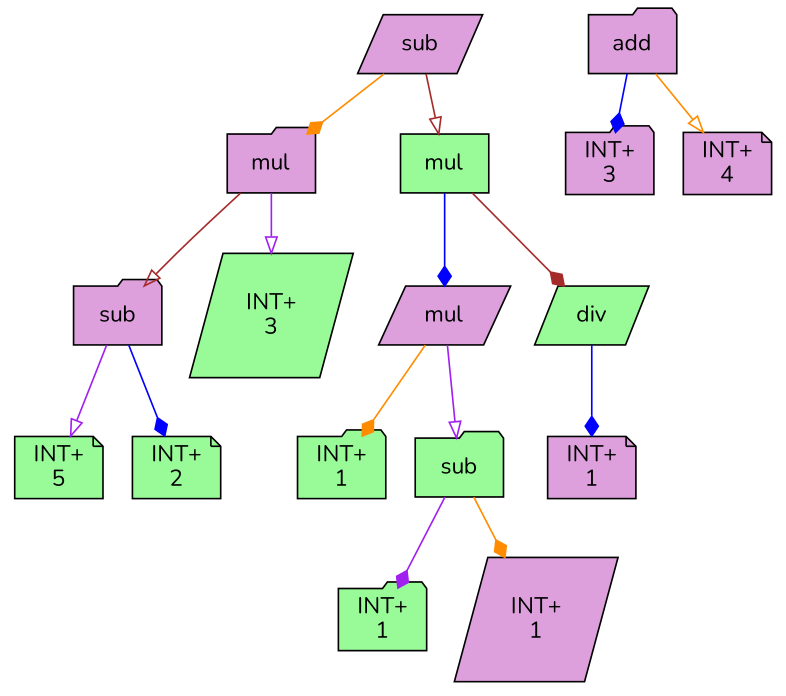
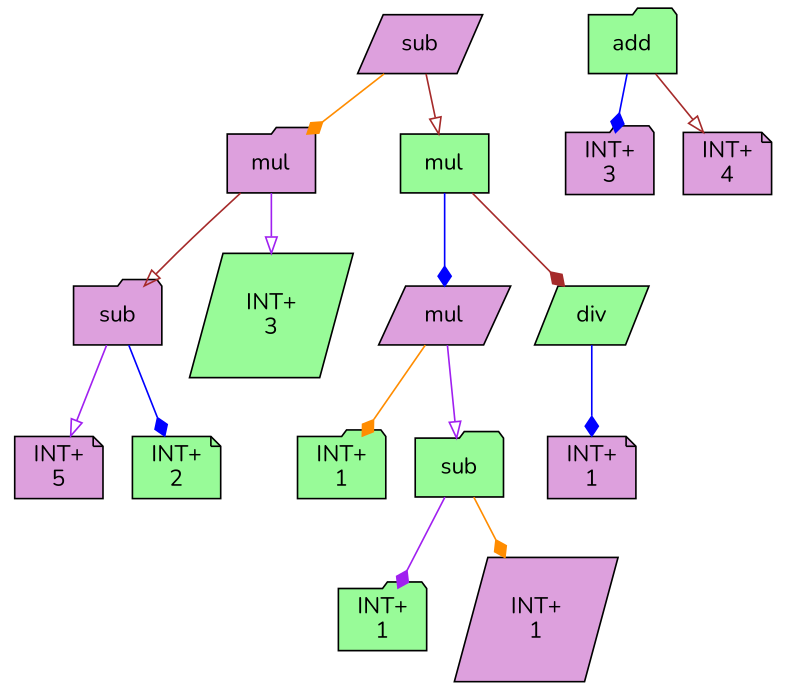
node "add": fillcolor plum -> palegreen
edge "add" -> "INT+ 4": color darkorange -> brown
node "INT+ 5": fillcolor palegreen -> plum
